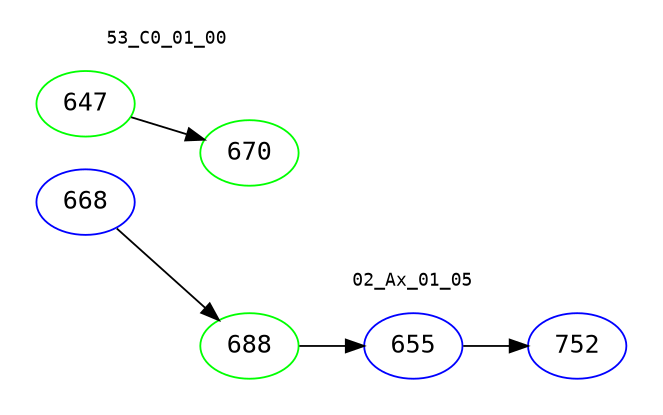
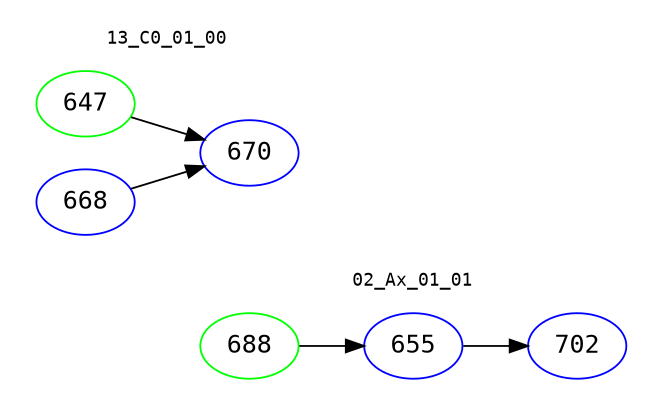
cluster "53_C0_01_00": label "53_C0_01_00" -> "13_C0_01_00"
node "670": color green -> blue
edge "668" -> "688": now "668" -> "670"
cluster "02_Ax_01_05": label "02_Ax_01_05" -> "02_Ax_01_01"
node "752": label "752" -> "702"
